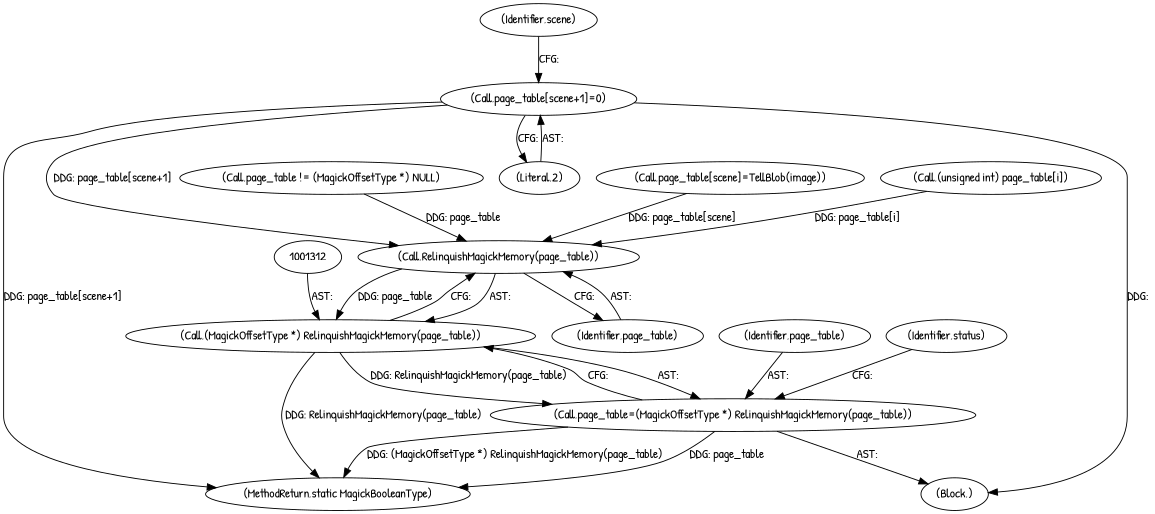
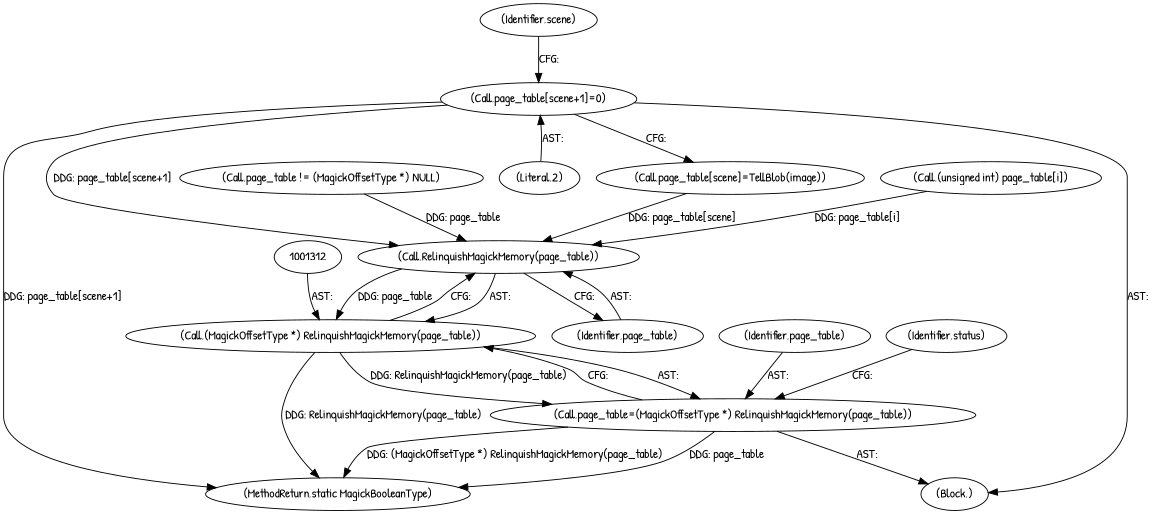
edge "(Call,page_table[scene+1]=0)" -> "(Literal,2)": now "(Call,page_table[scene+1]=0)" -> "(Call,page_table[scene]=TellBlob(image))"
edge "(Call,page_table[scene+1]=0)" -> "(Block,)": label "DDG: " -> "AST: "
